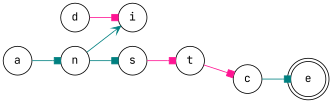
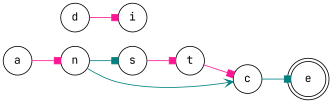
edge "n" -> "i": now "n" -> "c"
edge "a" -> "n": color teal -> deeppink
